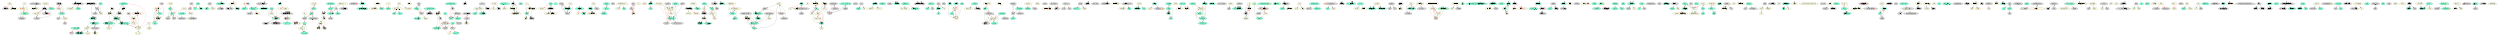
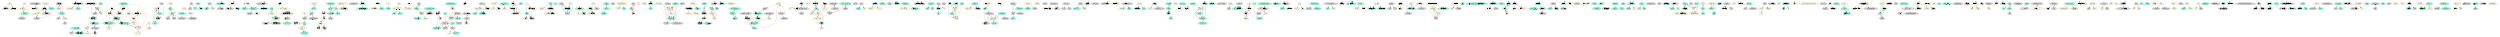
node "提拉米蘇瑪奇朵🌙": fillcolor lightyellow -> aquamarine
